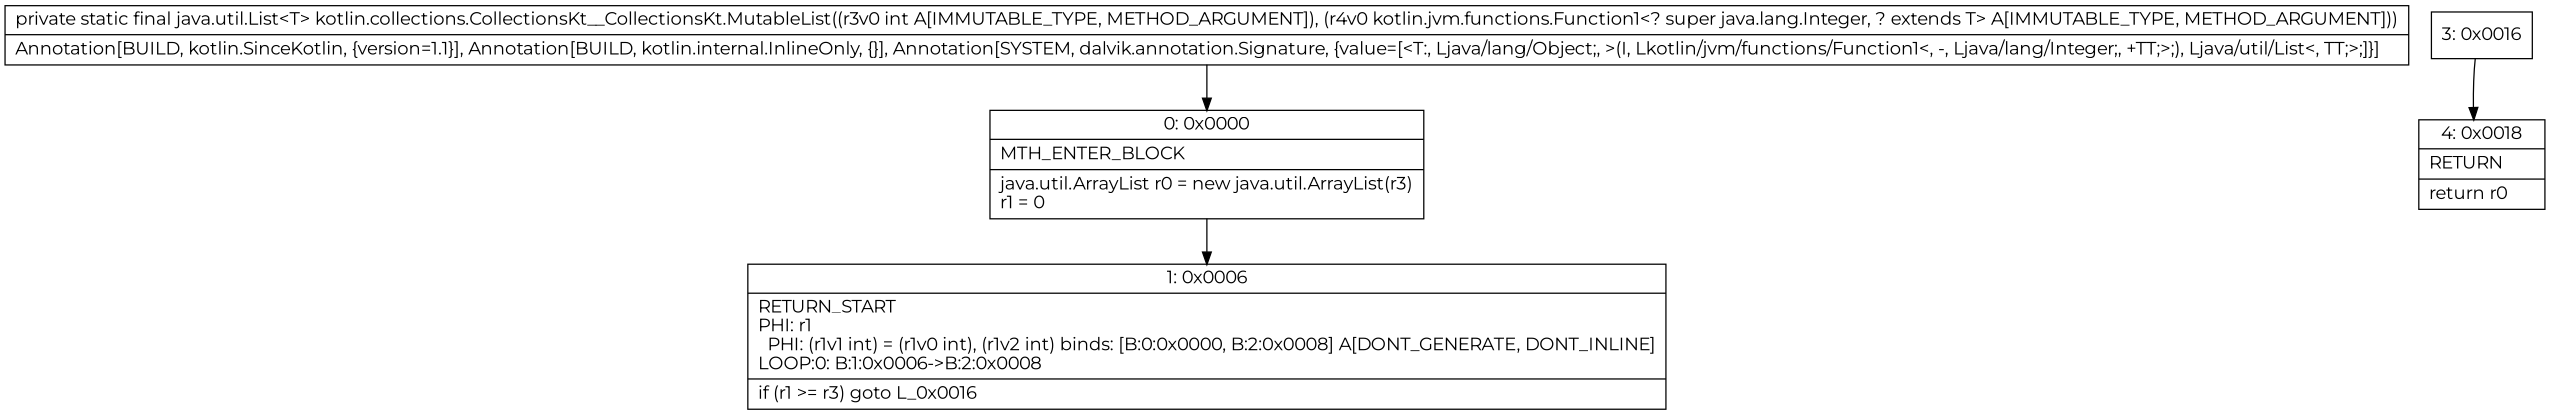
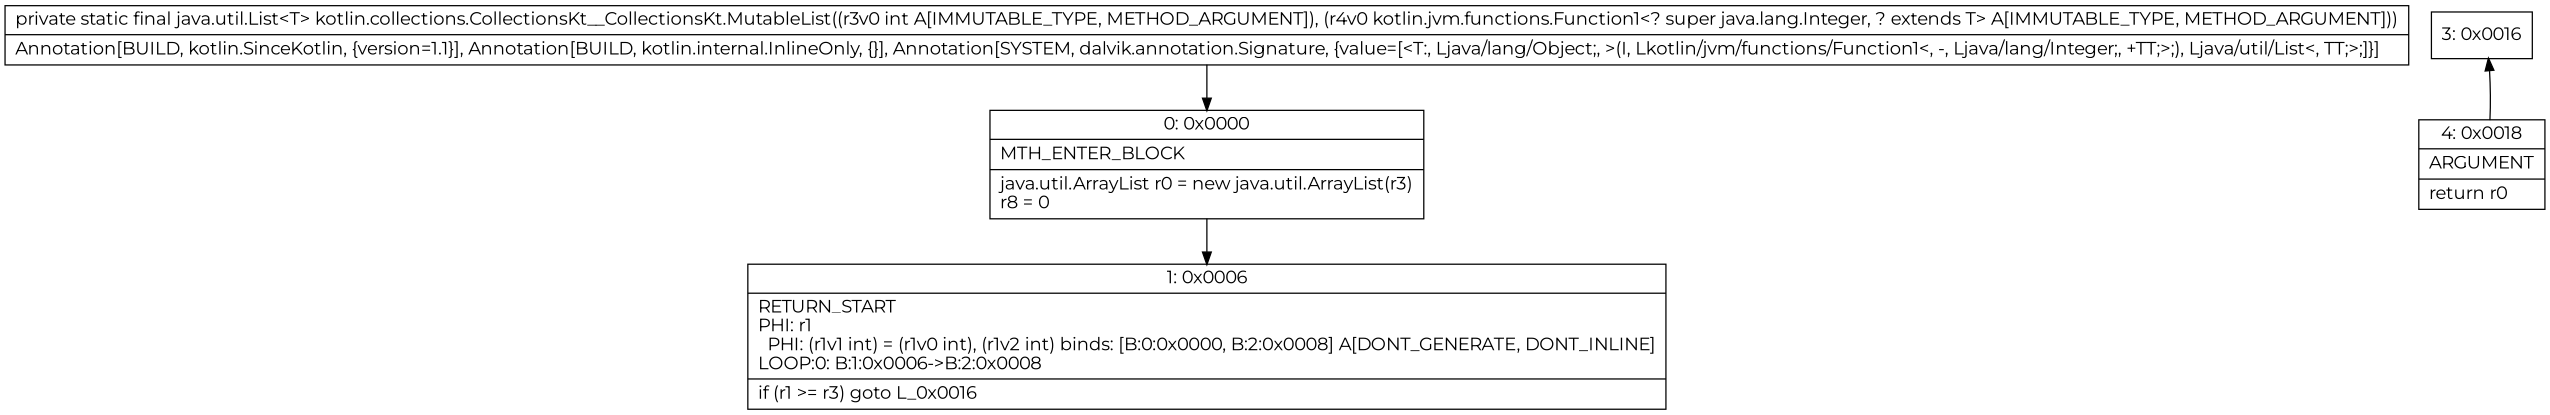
edge "3: 0x0016" -> "4: 0x0018": reversed
node "4: 0x0018": text "RETURN" -> "ARGUMENT"
node "0: 0x0000": text "r1 = 0" -> "r8 = 0"
